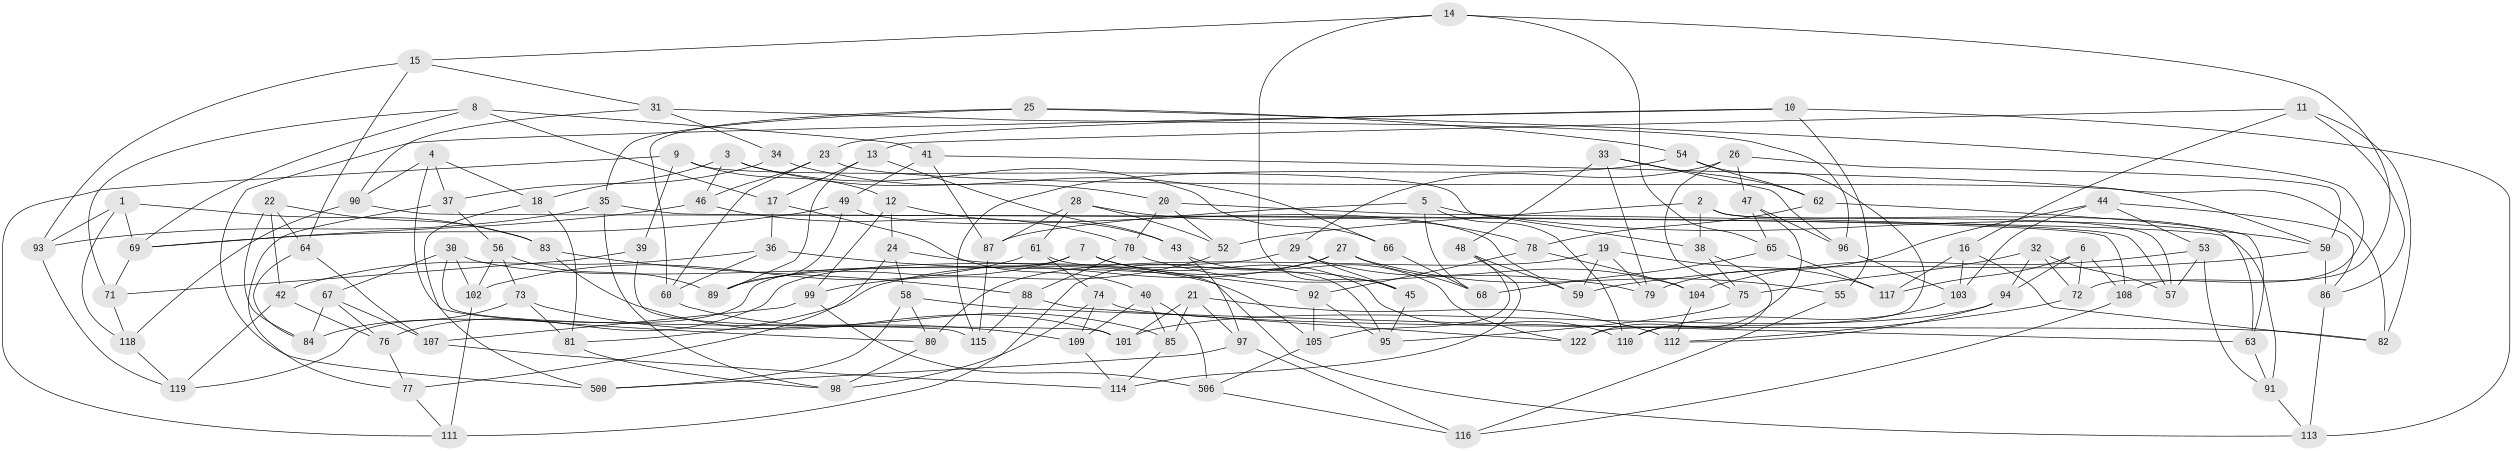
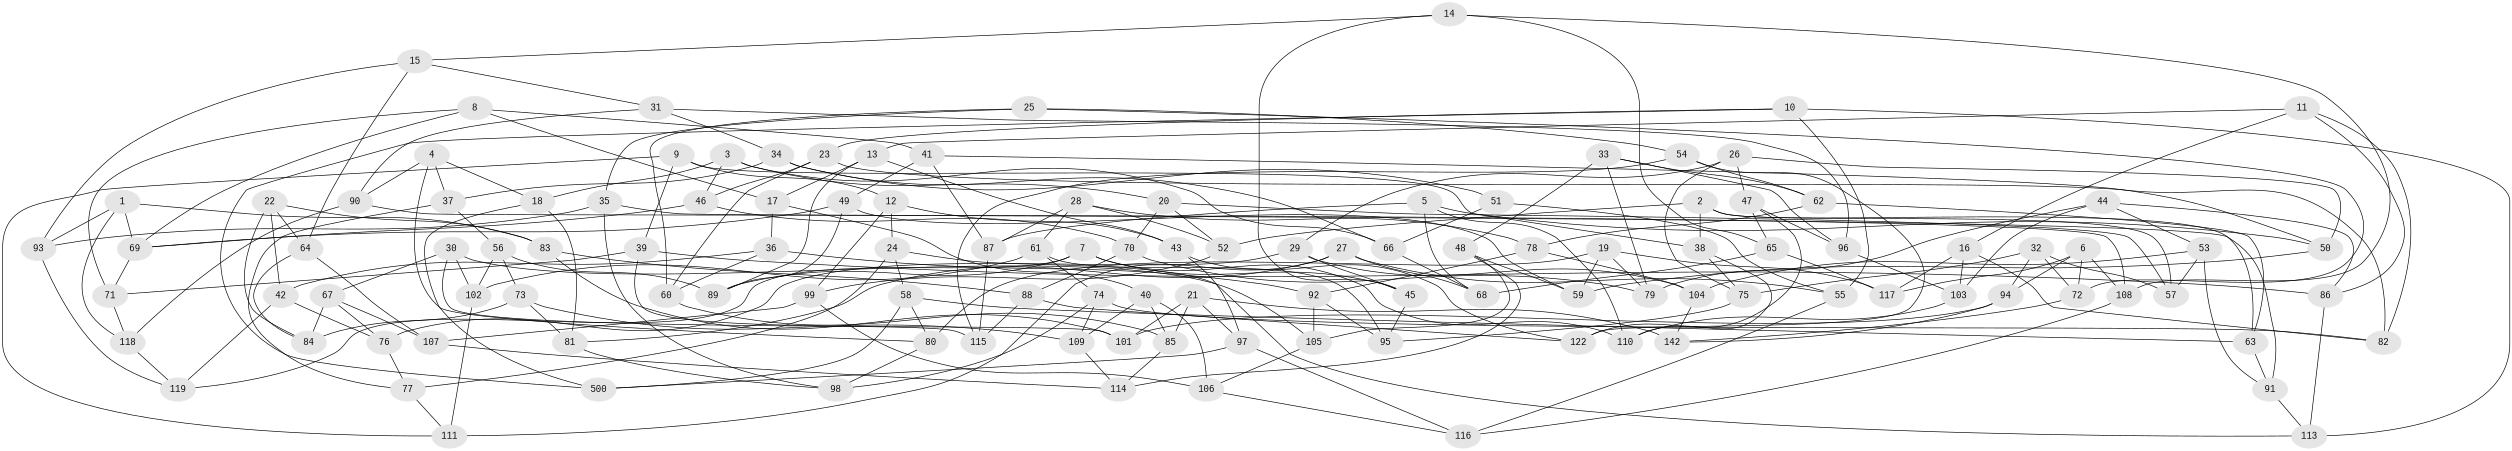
node "51": added
edge "50" -- "86": now "39" -- "86"
node "112": label "112" -> "142"
node "506": label "506" -> "106"
